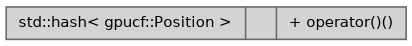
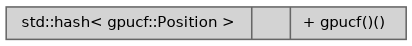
node "std::hash< gpucf::Position >": text "+ operator()()" -> "+ gpucf()()"
